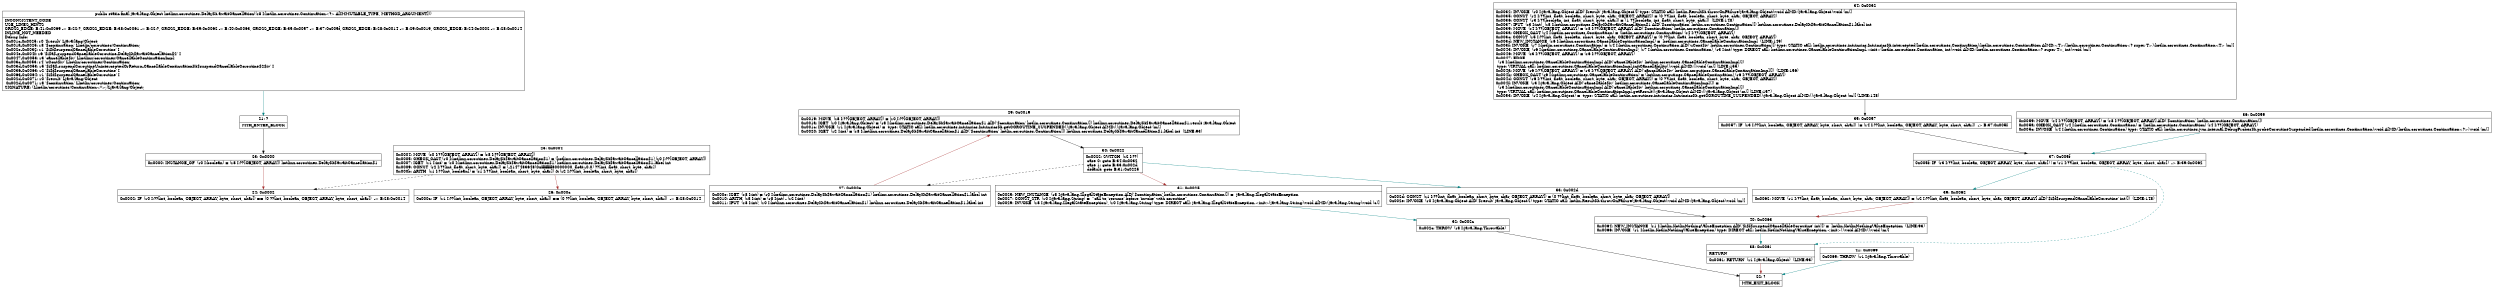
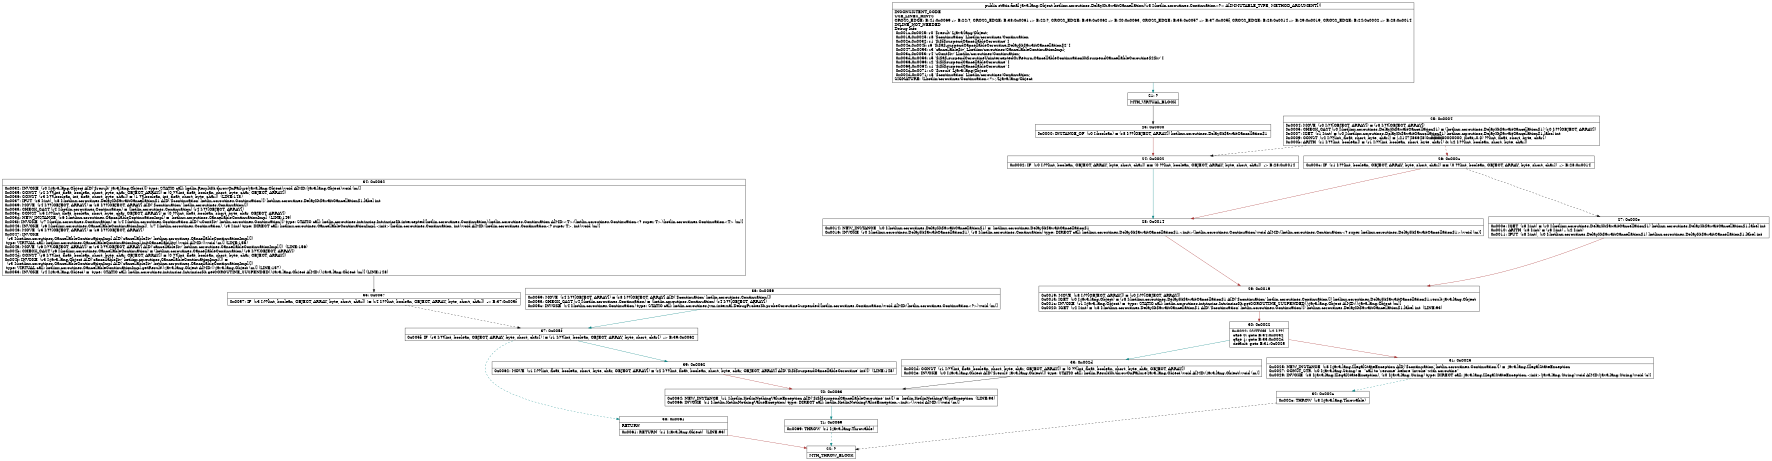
node "34: 0x0032": text "0x0047: EDGE" -> "0x0047: INVOKE"
node "21: ?": text "MTH_ENTER_BLOCK" -> "MTH_VIRTUAL_BLOCK"
edge "29: 0x0019" -> "30: 0x0022": color black -> brown
edge "35: 0x0057" -> "37: 0x005f": style solid -> dashed
node "30: 0x0022": text "default: goto B:31:0x0225" -> "default: goto B:31:0x0025"
edge "30: 0x0022" -> "27: 0x000e": now "26: 0x000c" -> "27: 0x000e"
edge "25: 0x0004" -> "26: 0x000c": style solid -> dashed
edge "31: 0x0025" -> "32: 0x002c": style solid -> dashed
node "28: 0x0014": added
edge "40: 0x0063" -> "38: 0x0061": now "40: 0x0063" -> "41: 0x0069"
edge "32: 0x002c" -> "22: ?": style solid -> dashed
edge "41: 0x0069" -> "22: ?": style solid -> dashed
node "22: ?": text "MTH_EXIT_BLOCK" -> "MTH_THROW_BLOCK"
